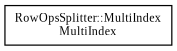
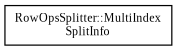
node "RowOpsSplitter::MultiIndex MultiIndex": label "RowOpsSplitter::MultiIndex MultiIndex" -> "RowOpsSplitter::MultiIndex SplitInfo"
